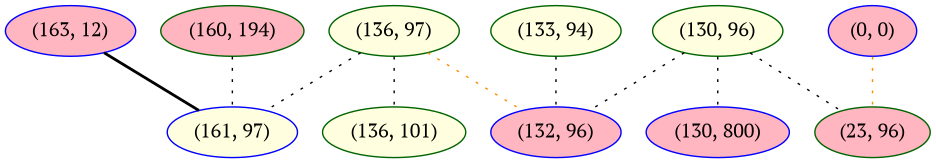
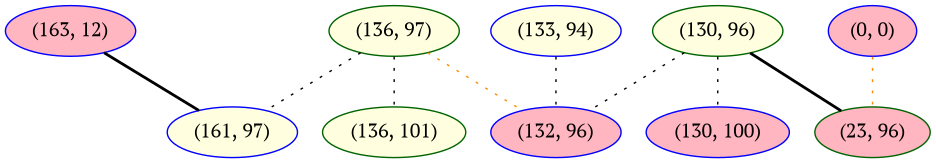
node "(160, 194)": removed
node "(133, 94)": color darkgreen -> blue
edge "(130, 96)" -- "(23, 96)": style dotted -> bold
node "(130, 800)": label "(130, 800)" -> "(130, 100)"
